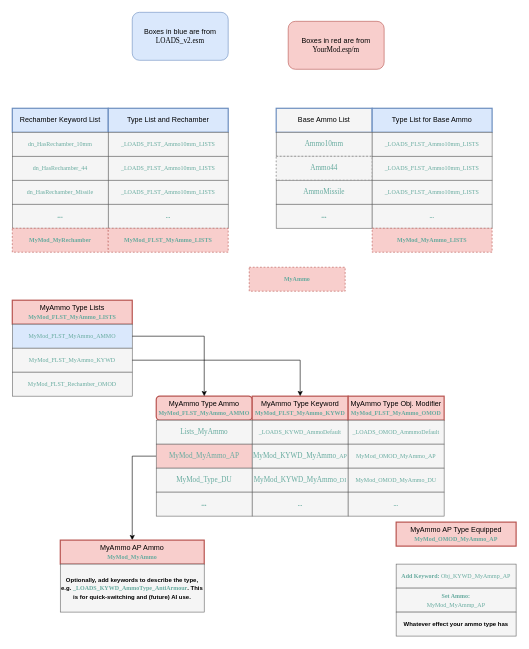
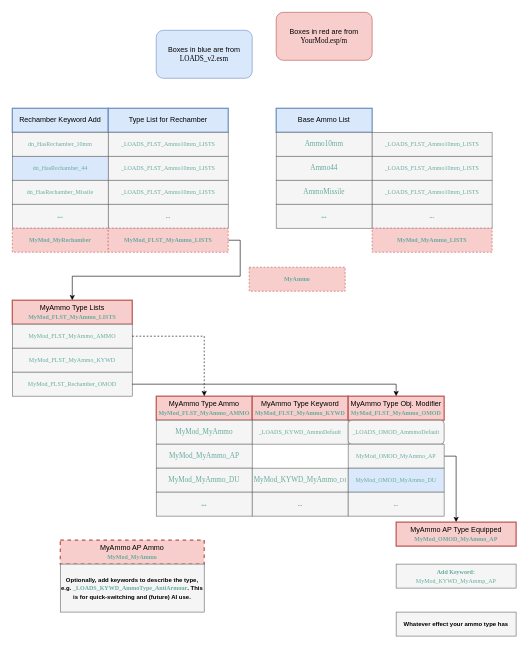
node "Boxes in blue are from LOADS_v2.esm": moved (180, 36) -> (204, 54)
node "Boxes in red are from YourMod.esp/m": moved (336, 45) -> (324, 36)
node "Rechamber Keyword List": label "Rechamber Keyword List" -> "Rechamber Keyword Add"
node "Type List and Rechamber": label "Type List and Rechamber" -> "Type List for Rechamber"
node "Base Ammo List": fillcolor #f5f5f5 -> #dae8fc
node "Type List for Base Ammo": removed
node "dn_HasRechamber_44": fillcolor #f5f5f5 -> #dae8fc
node "Ammo44": style dashed -> solid
edge "MyMod_FLST_MyAmmo_LISTS" -> "MyAmmo Type Lists MyMod_FLST_MyAmmo_LISTS": added
node "MyMod_FLST_MyAmmo_AMMO": fillcolor #dae8fc -> #f5f5f5
edge "MyMod_FLST_MyAmmo_AMMO" -> "MyAmmo Type Ammo MyMod_FLST_MyAmmo_AMMO": style solid -> dashed
edge "MyMod_FLST_MyAmmo_KYWD" -> "MyAmmo Type Keyword MyMod_FLST_MyAmmo_KYWD": removed
edge "MyMod_FLST_Rechamber_OMOD" -> "MyAmmo Type Obj. Modifier MyMod_FLST_MyAmmo_OMOD": added
node "MyAmmo Type Ammo MyMod_FLST_MyAmmo_AMMO": shape rounded rectangle -> rectangle
node "Lists_MyAmmo": label "Lists_MyAmmo" -> "MyMod_MyAmmo"
node "_LOADS_OMOD_AmmmoDefault": shape rectangle -> rounded rectangle
edge "MyMod_MyAmmo_AP" -> "MyAmmo AP Ammo MyMod_MyAmmo": removed
node "MyMod_MyAmmo_AP": fillcolor #f8cecc -> #f5f5f5
node "MyMod_KYWD_MyAmmo_AP": removed
edge "MyMod_OMOD_MyAmmo_AP" -> "MyAmmo AP Type Equipped MyMod_OMOD_MyAmmo_AP": added
node "MyMod_Type_DU": label "MyMod_Type_DU" -> "MyMod_MyAmmo_DU"
node "MyMod_OMOD_MyAmmo_DU": fillcolor #f5f5f5 -> #dae8fc
node "MyAmmo AP Ammo MyMod_MyAmmo": style solid -> dashed
node "Add Keyword: Obj_KYWD_MyAmmp_AP": label "Add Keyword: Obj_KYWD_MyAmmp_AP" -> "Add Keyword: MyMod_KYWD_MyAmmp_AP"
node "Set Ammo: MyMod_MyAmmp_AP": removed
